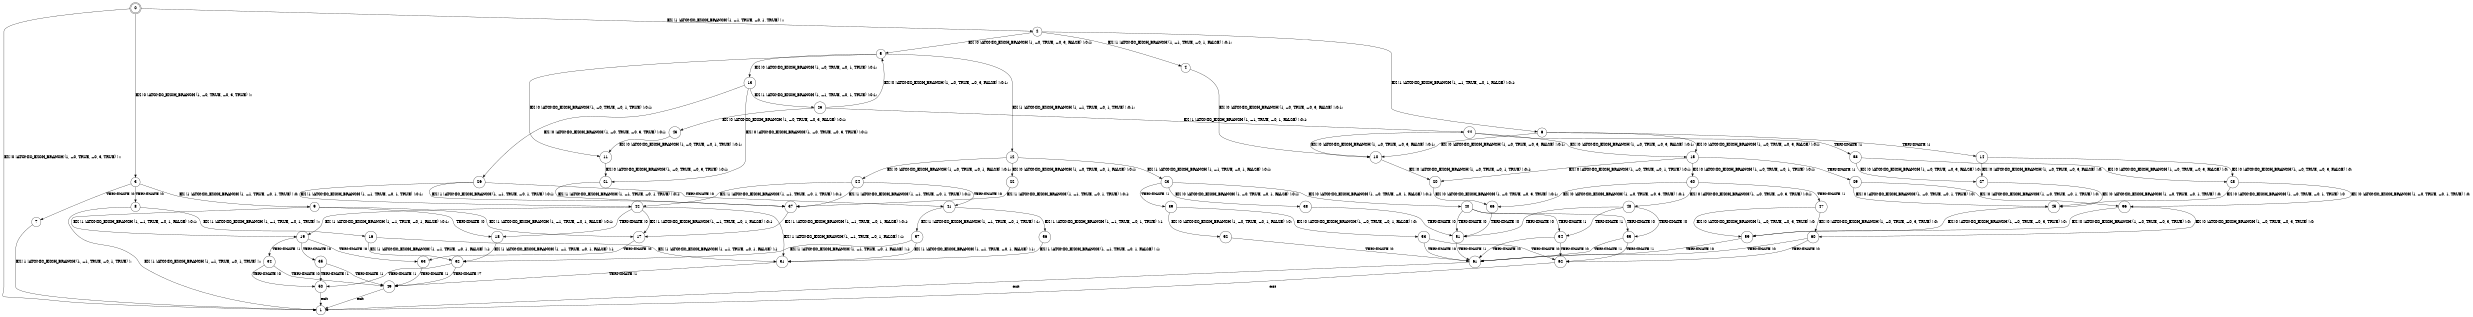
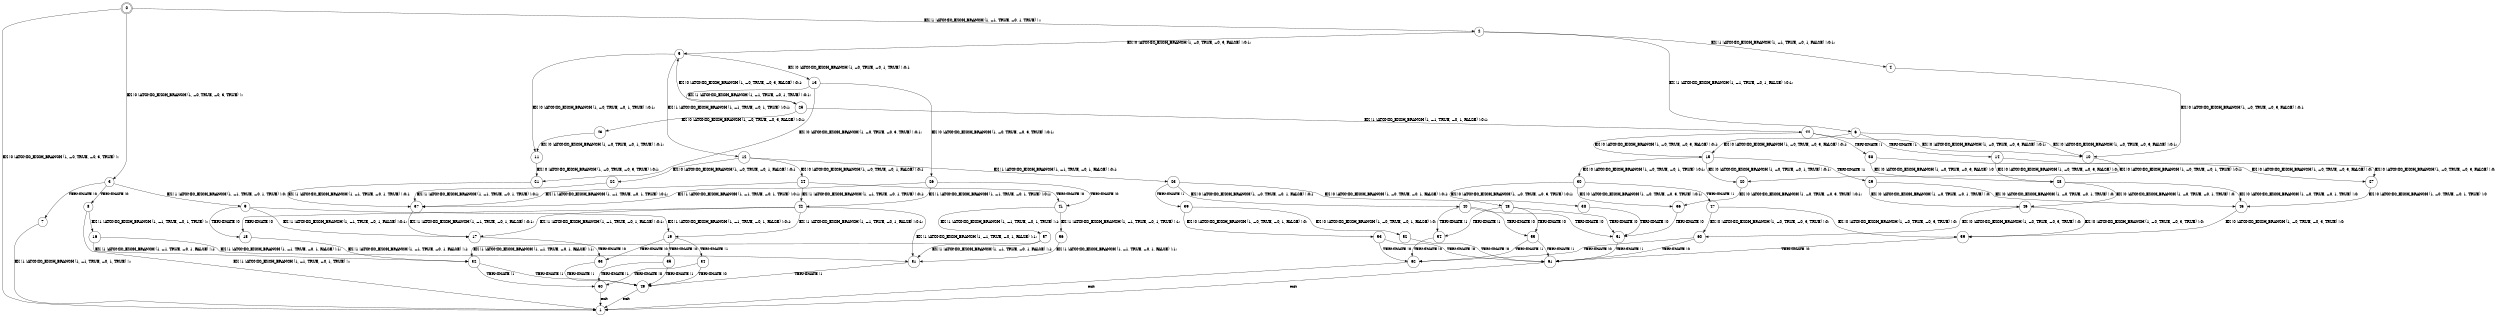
node "96": label "96" -> "46"
edge "54" -> "61": removed, label "TERMINATE !0"
edge "32" -> "49": label "TERMINATE !7" -> "TERMINATE !1"
